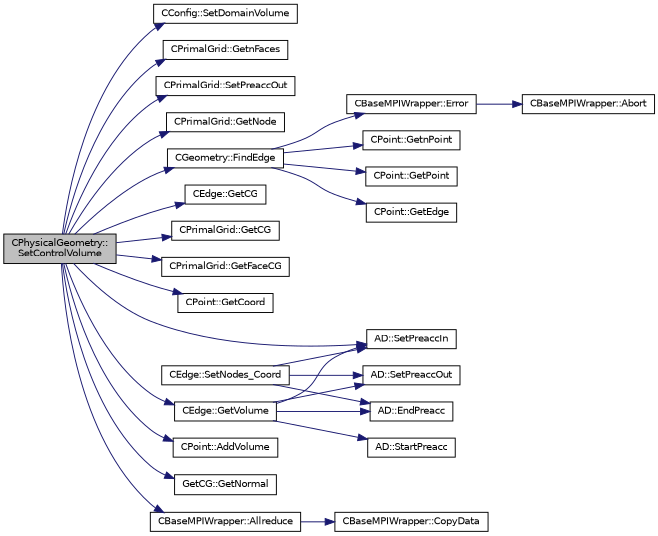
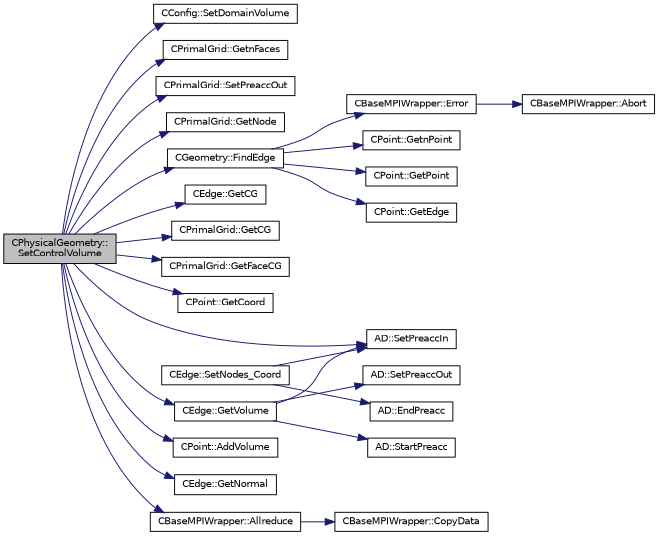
edge "CEdge::SetNodes_Coord" -> "AD::SetPreaccOut": removed
edge "CEdge::GetVolume" -> "AD::EndPreacc": removed
node "GetCG::GetNormal": label "GetCG::GetNormal" -> "CEdge::GetNormal"
